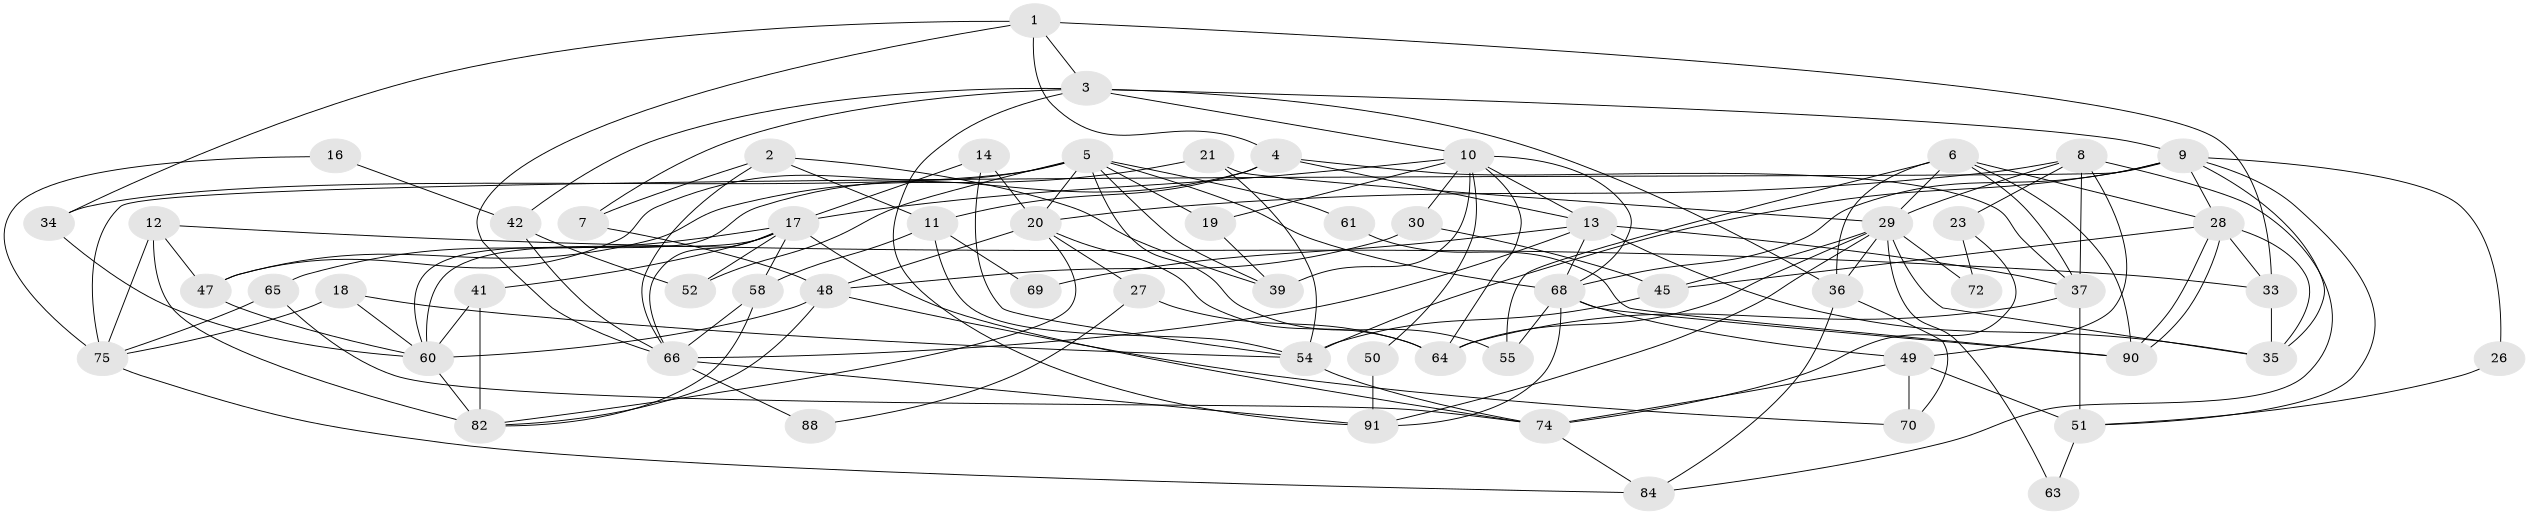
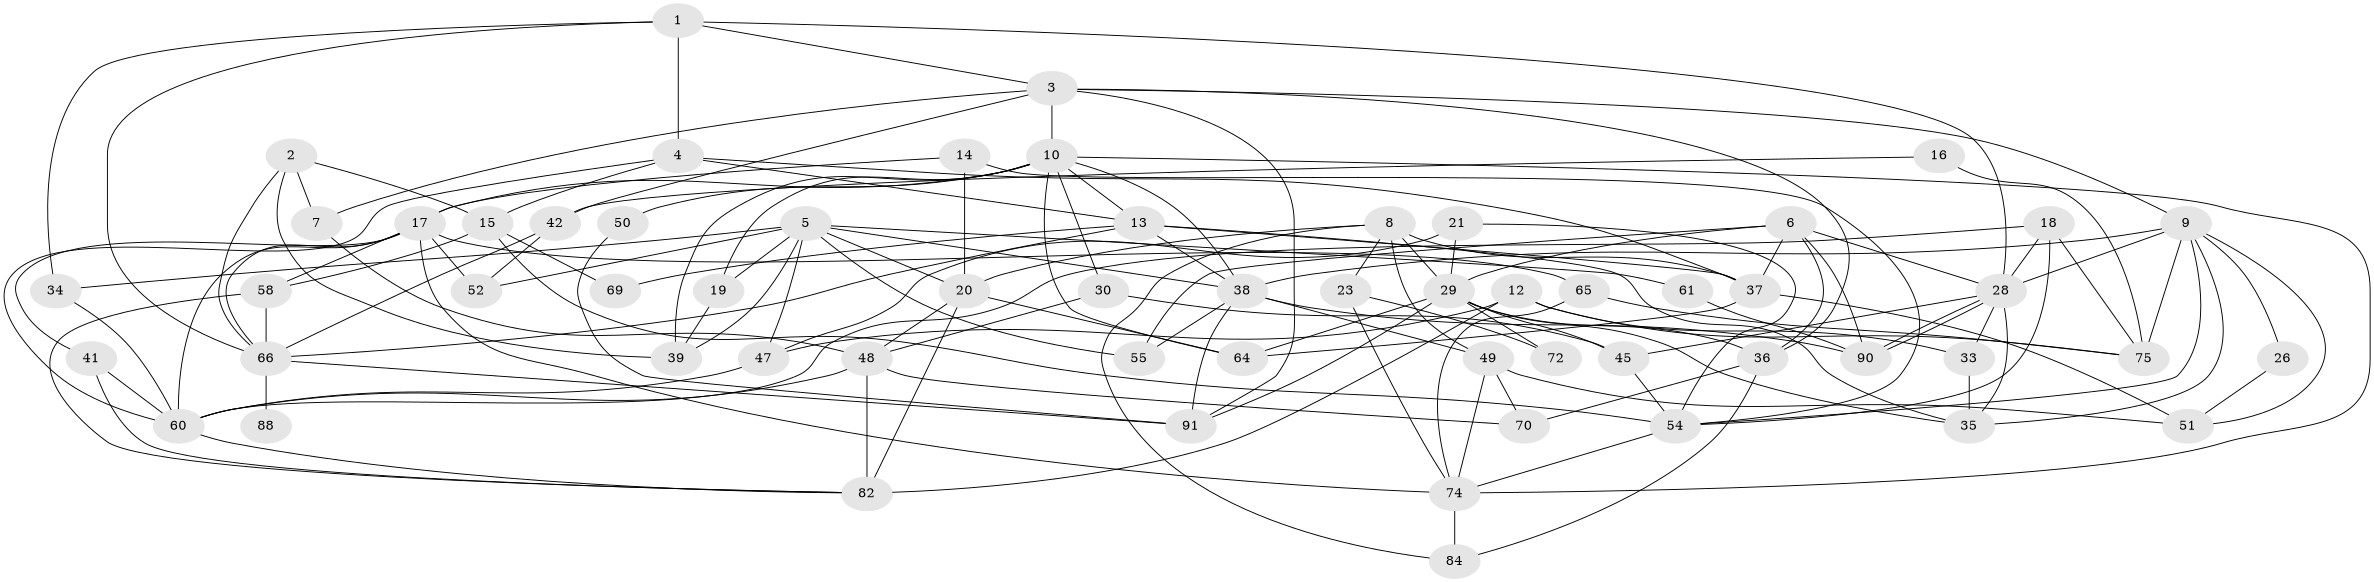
edge "1" -- "33": now "1" -- "28"
edge "10" -- "74": added
node "11": label "11" -> "15"
edge "18" -- "28": added
node "27": removed
node "68": label "68" -> "38"
edge "75" -- "84": removed
node "63": removed
